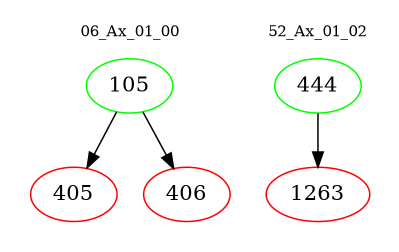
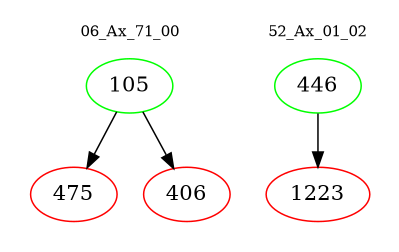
cluster "06_Ax_01_00": label "06_Ax_01_00" -> "06_Ax_71_00"
node "444": label "444" -> "446"
node "405": label "405" -> "475"
node "1263": label "1263" -> "1223"
